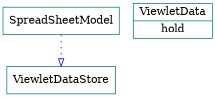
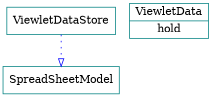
edge "SpreadSheetModel" -> "ViewletDataStore": reversed
